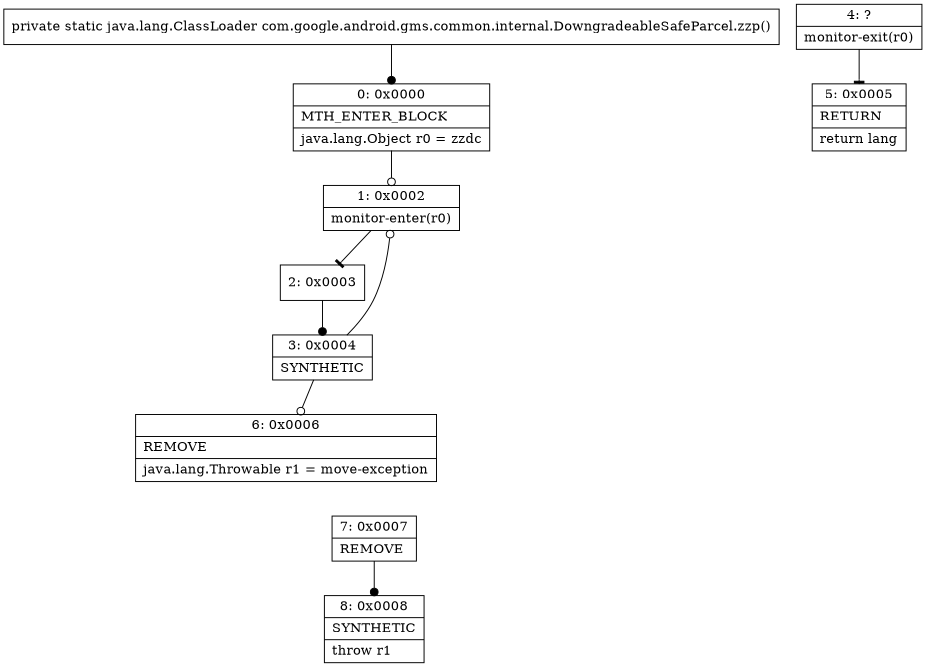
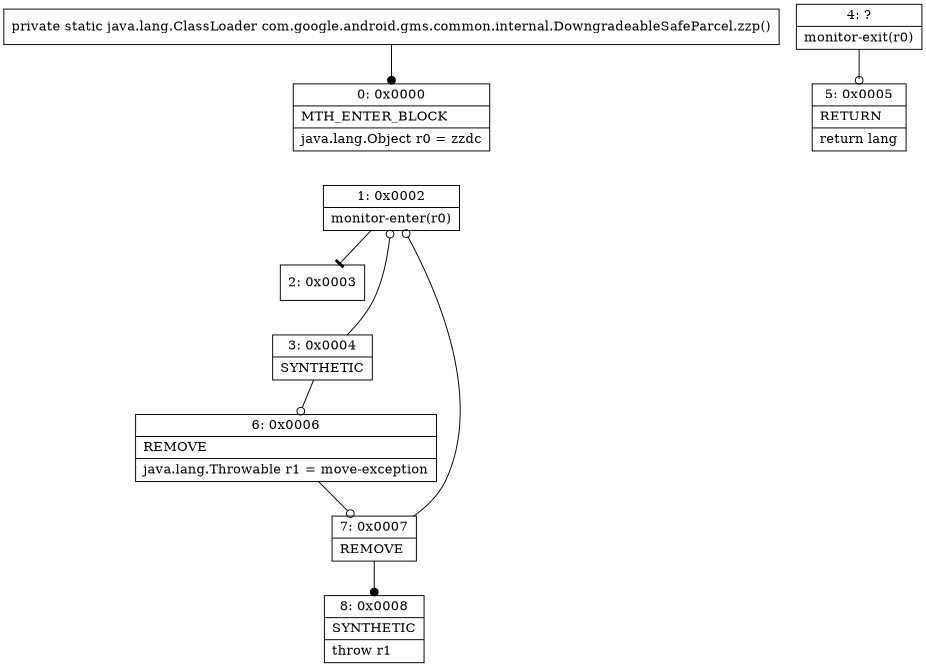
edge "4: ?" -> "5: 0x0005": arrowhead tee -> odot
edge "0: 0x0000" -> "1: 0x0002": now "7: 0x0007" -> "1: 0x0002"
edge "2: 0x0003" -> "3: 0x0004": removed
edge "6: 0x0006" -> "7: 0x0007": added
